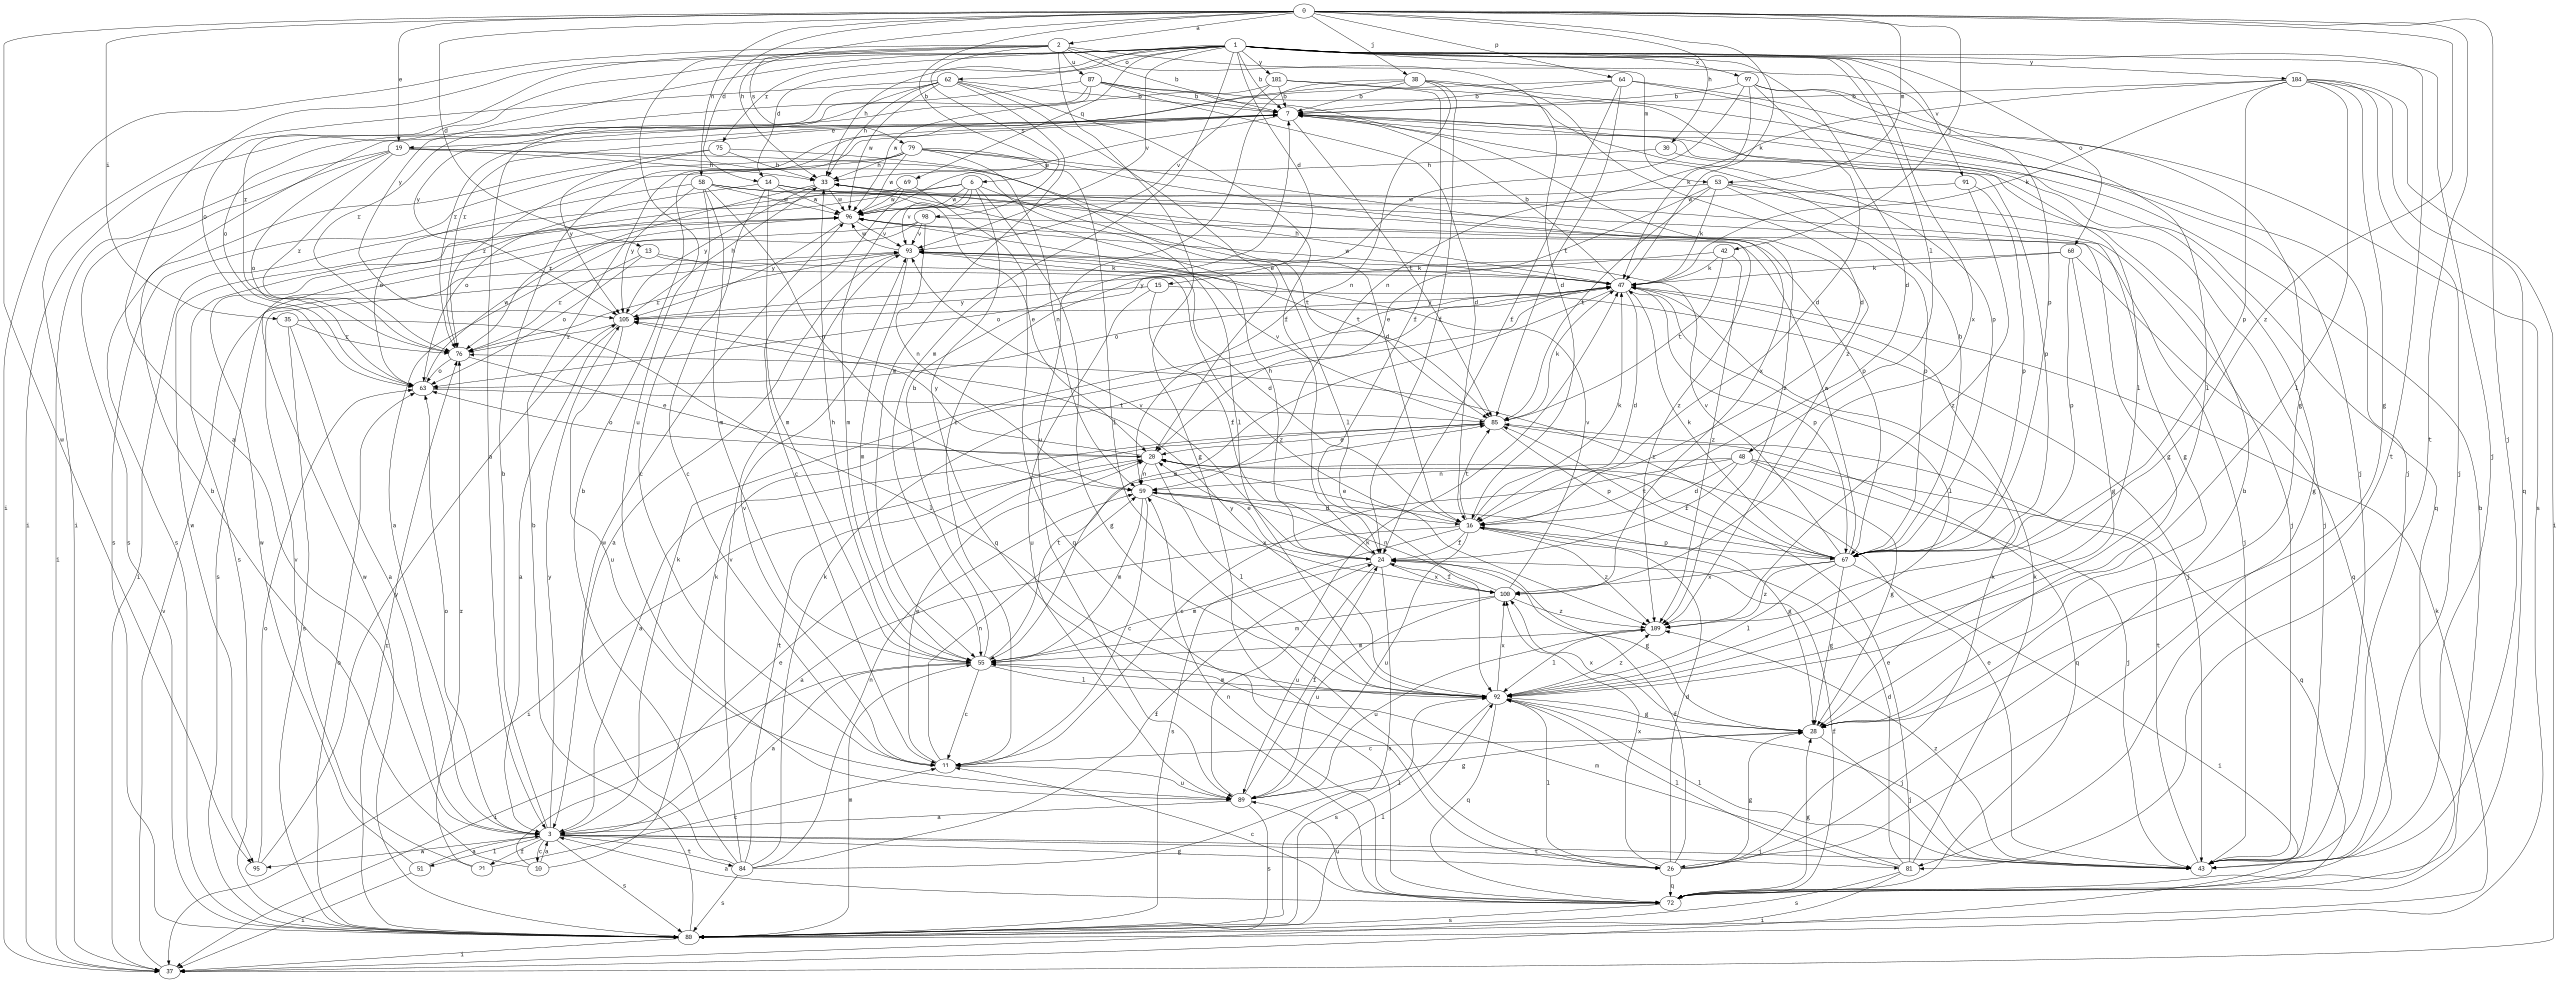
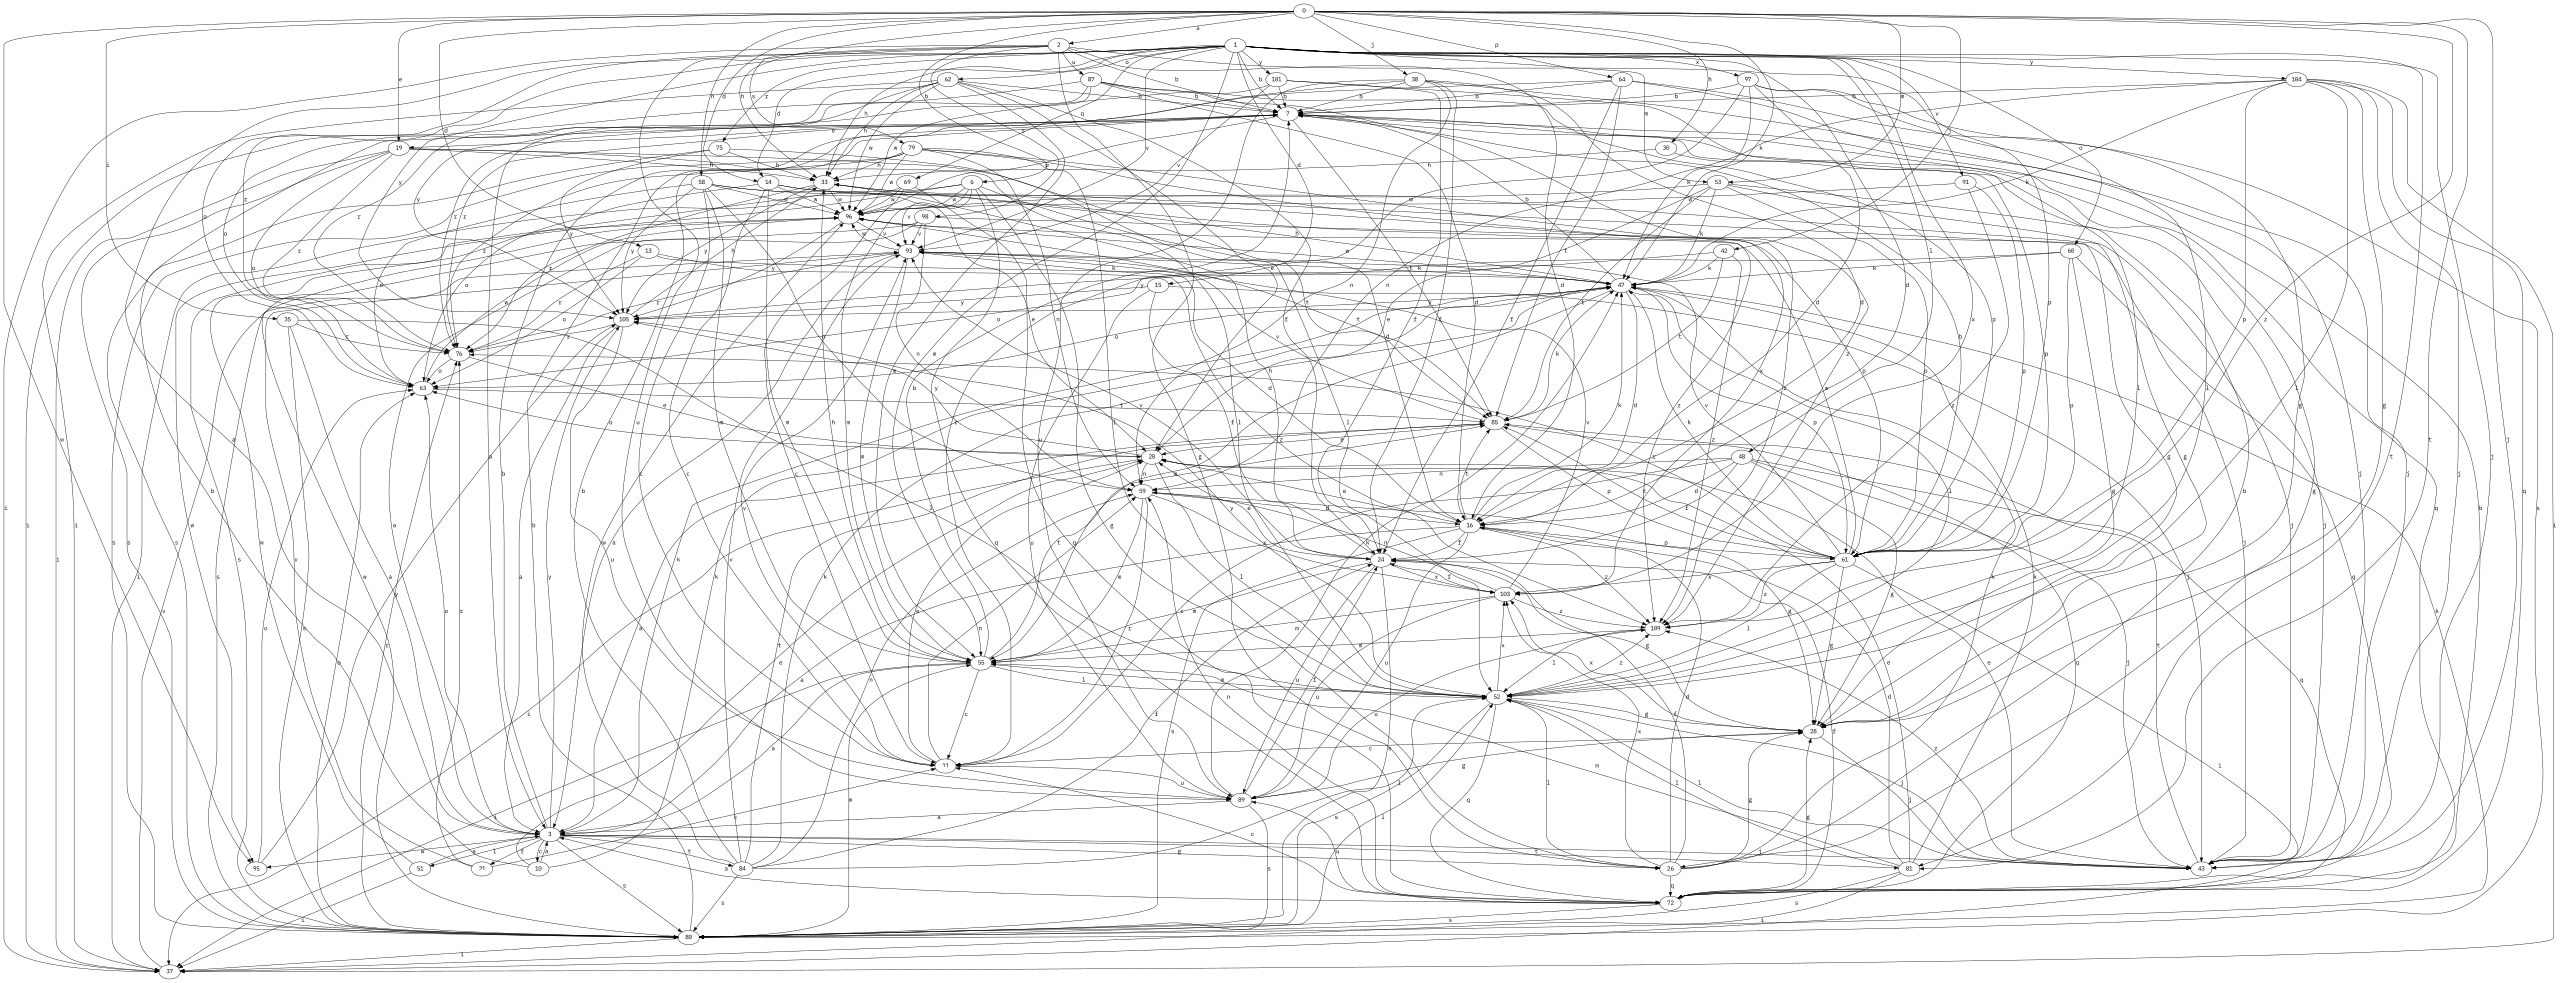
node "67": label "67" -> "61"
node "100": label "100" -> "103"
edge "59" -> "11": label "c" -> "r"
node "92": label "92" -> "52"
